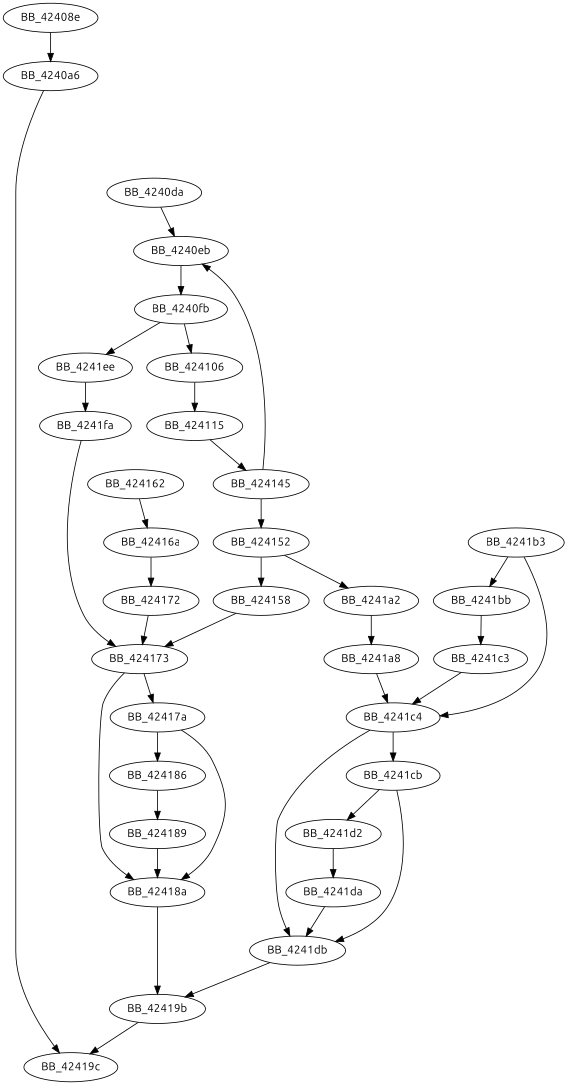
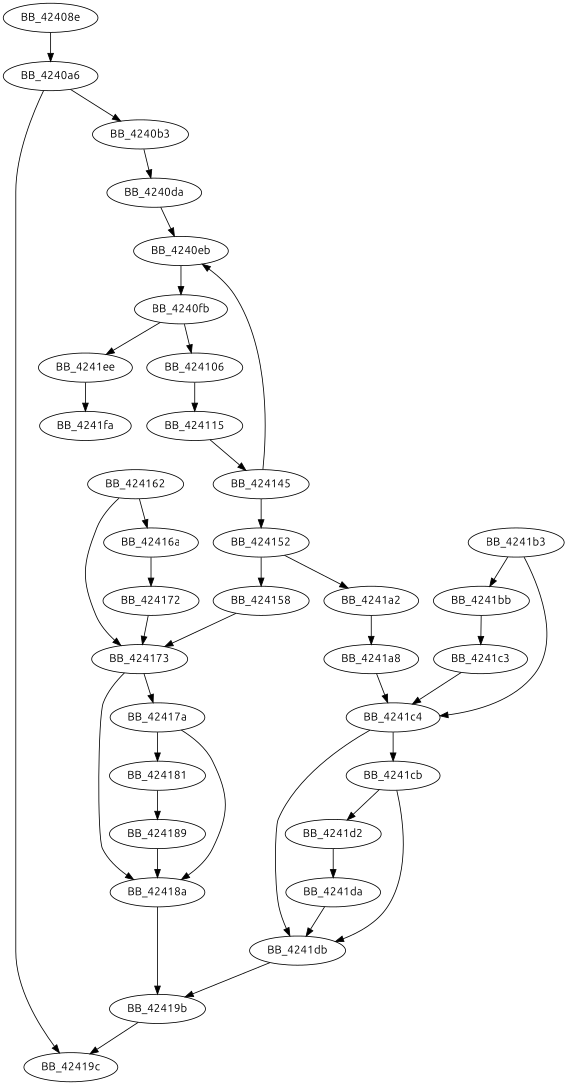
node "BB_4240b3": added
edge "BB_4241fa" -> "BB_424173": now "BB_424162" -> "BB_424173"
node "BB_424186": label "BB_424186" -> "BB_424181"
